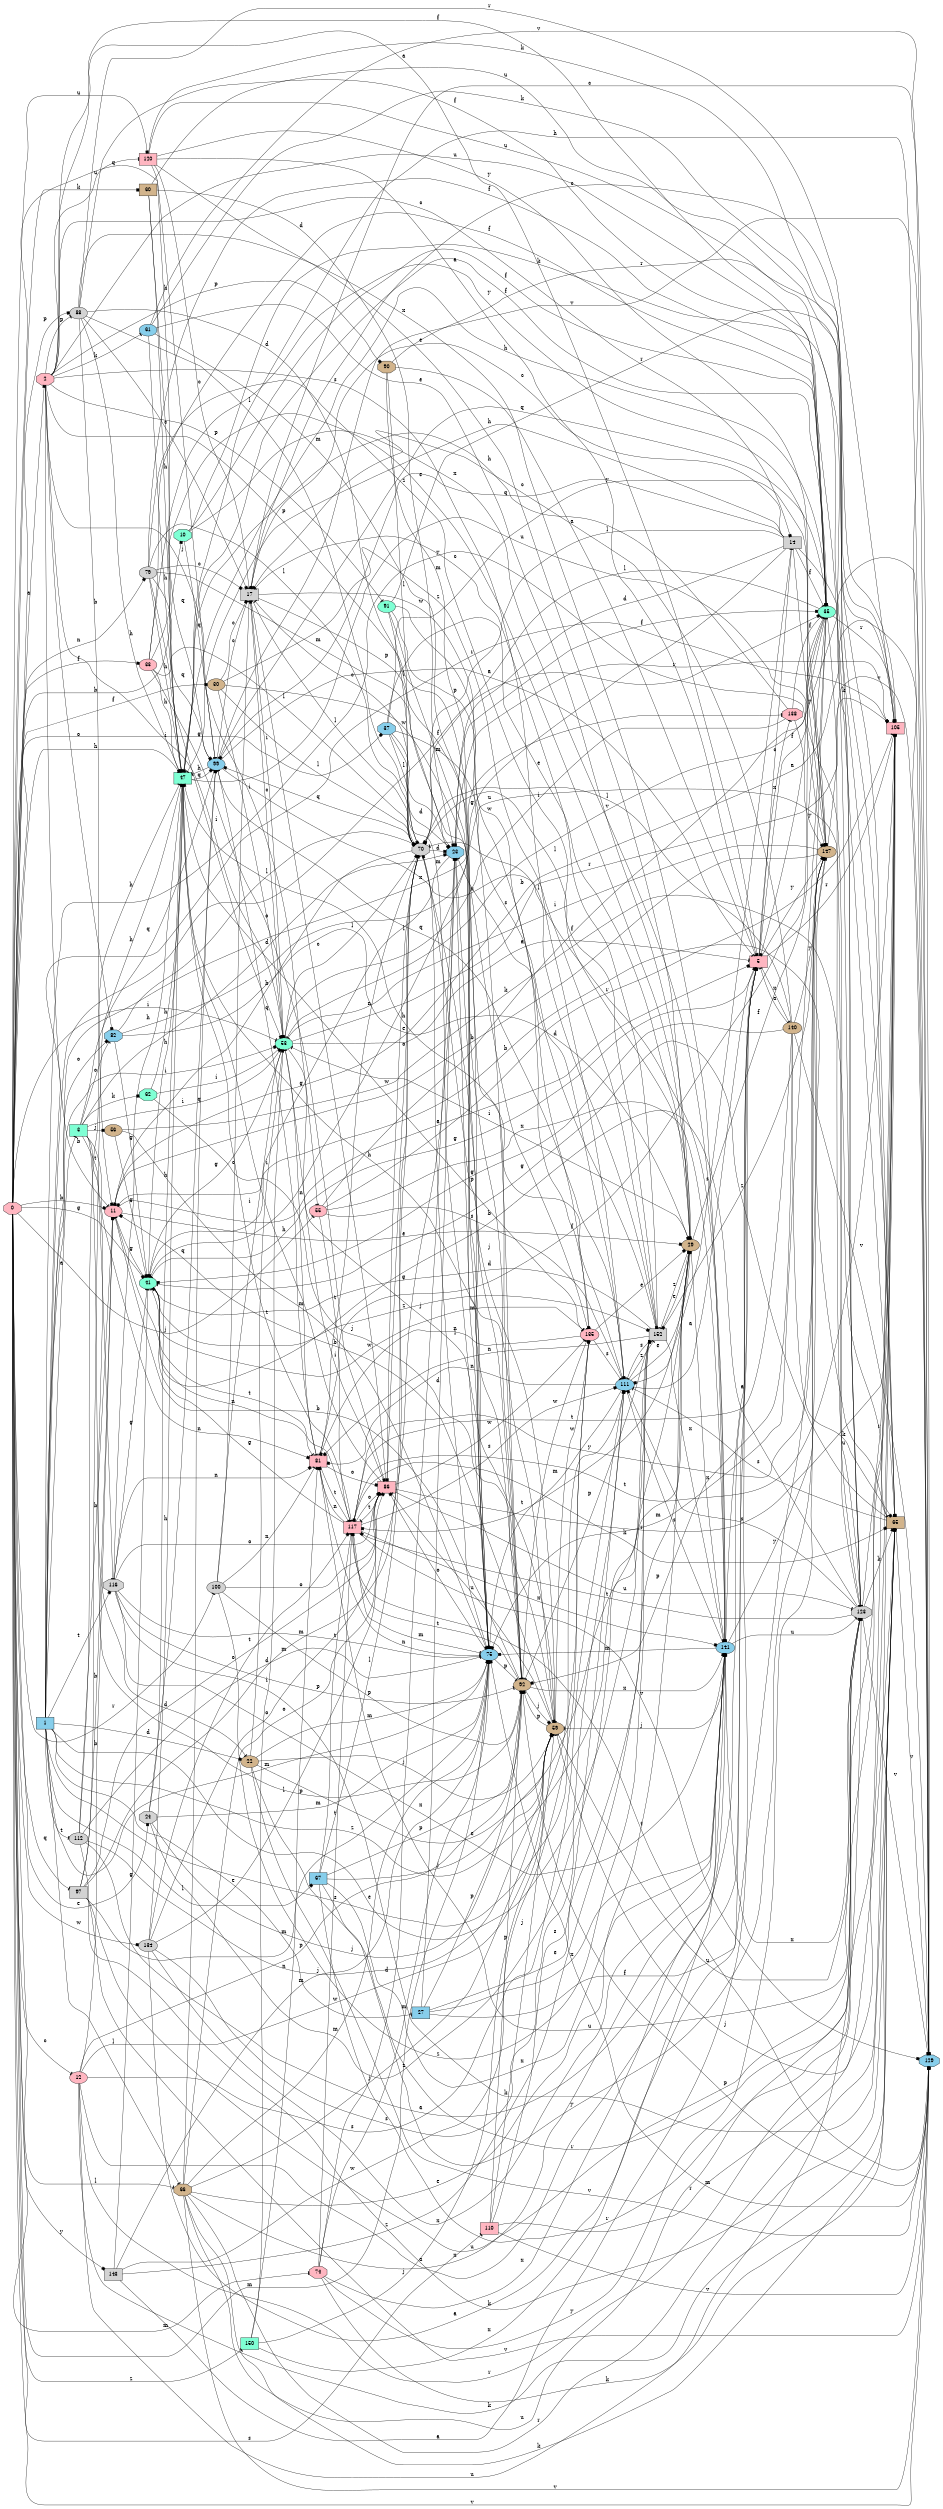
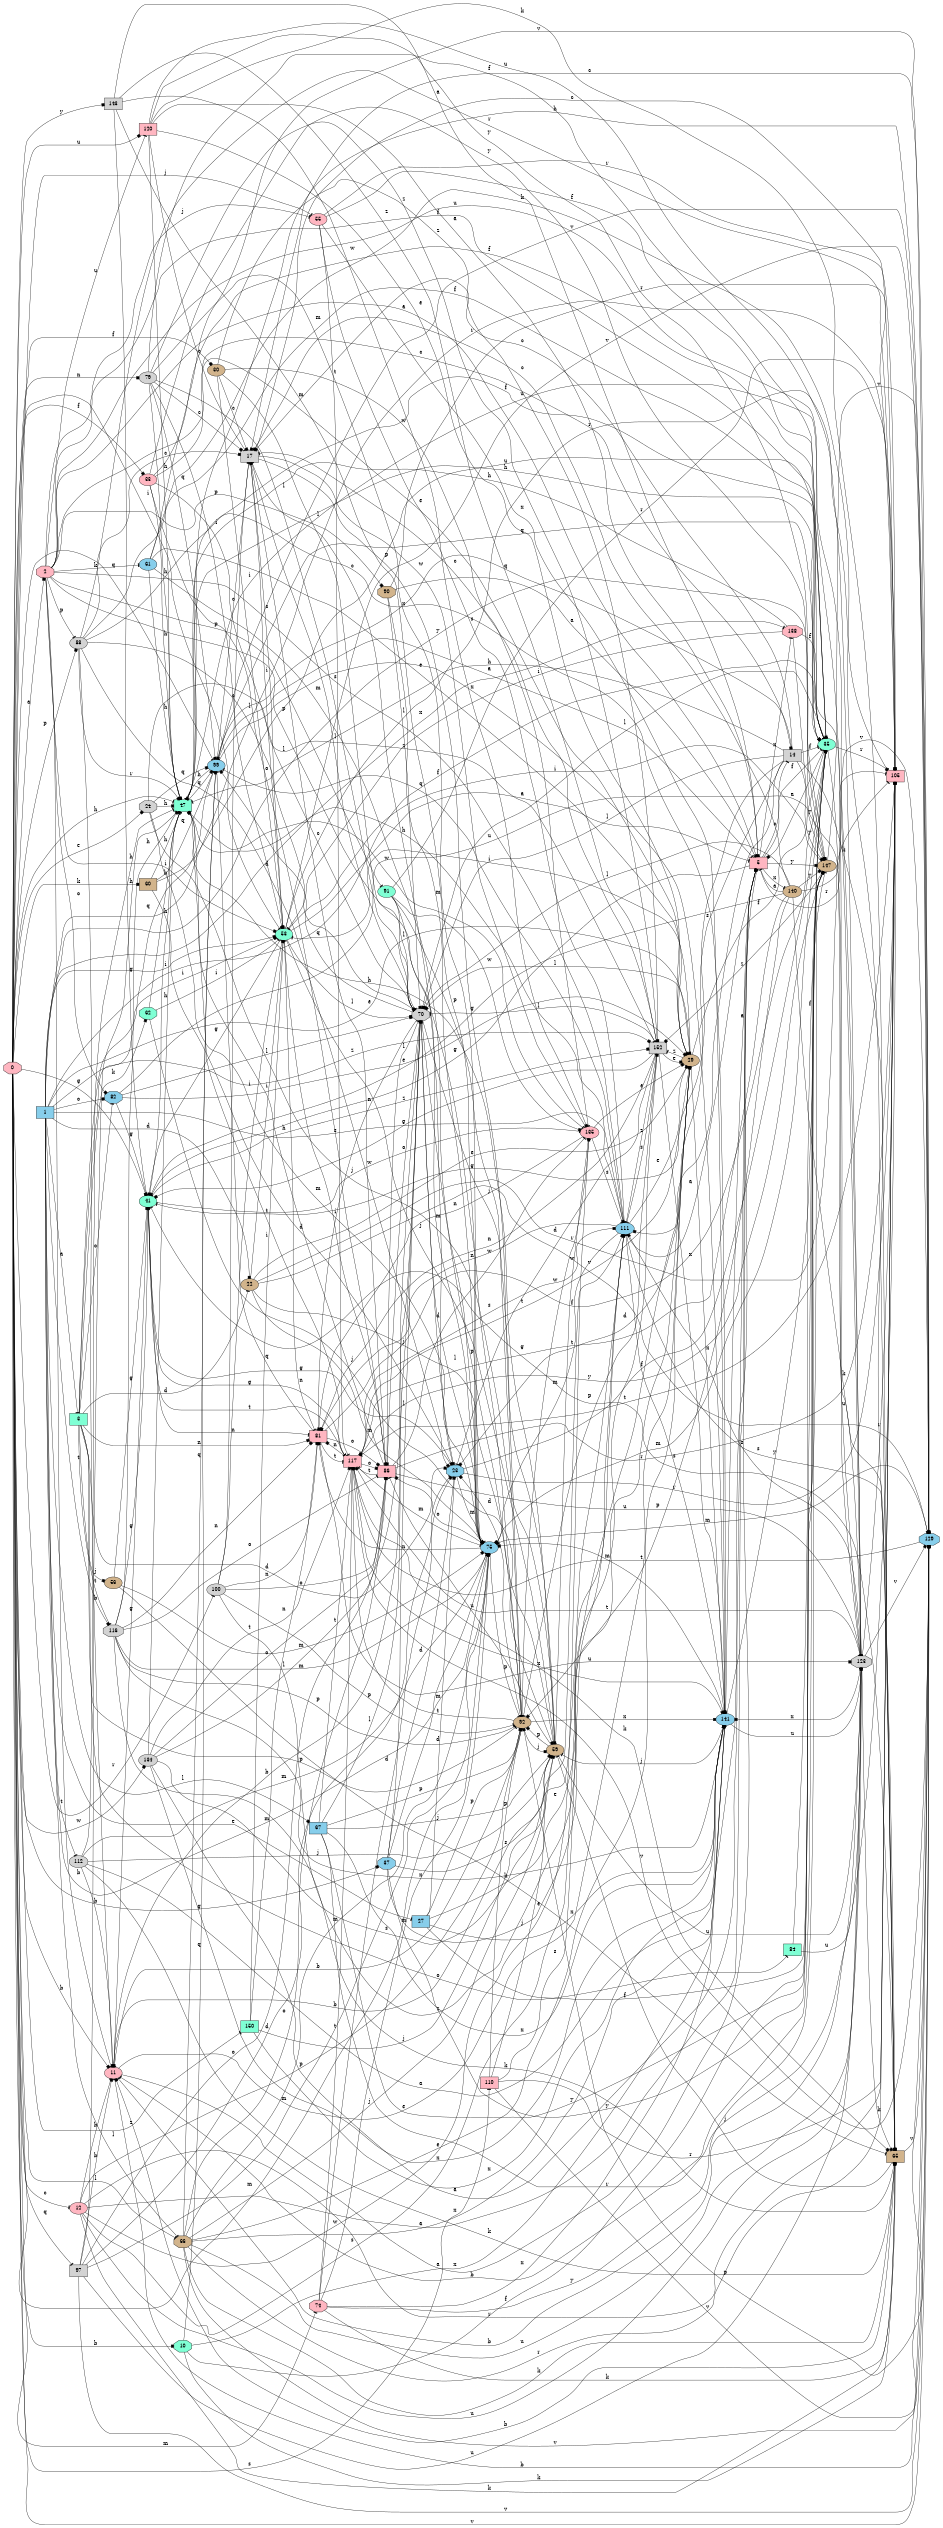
edge "88" -> "47": label "h" -> "r"
node "84": added
